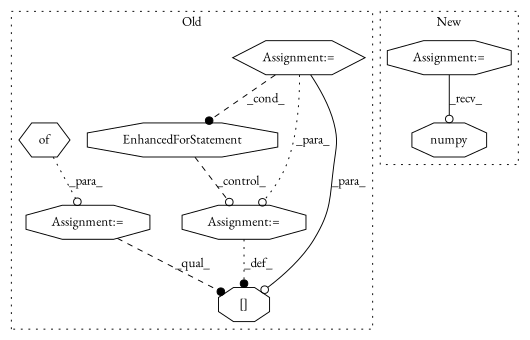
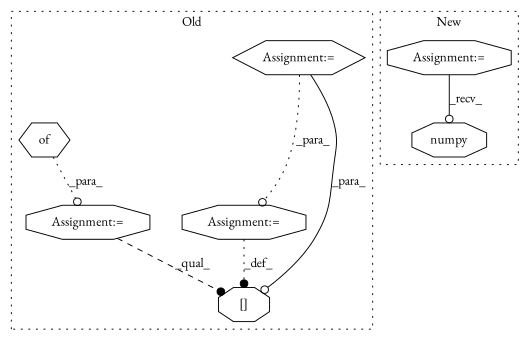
node "EnhancedForStatement": removed
